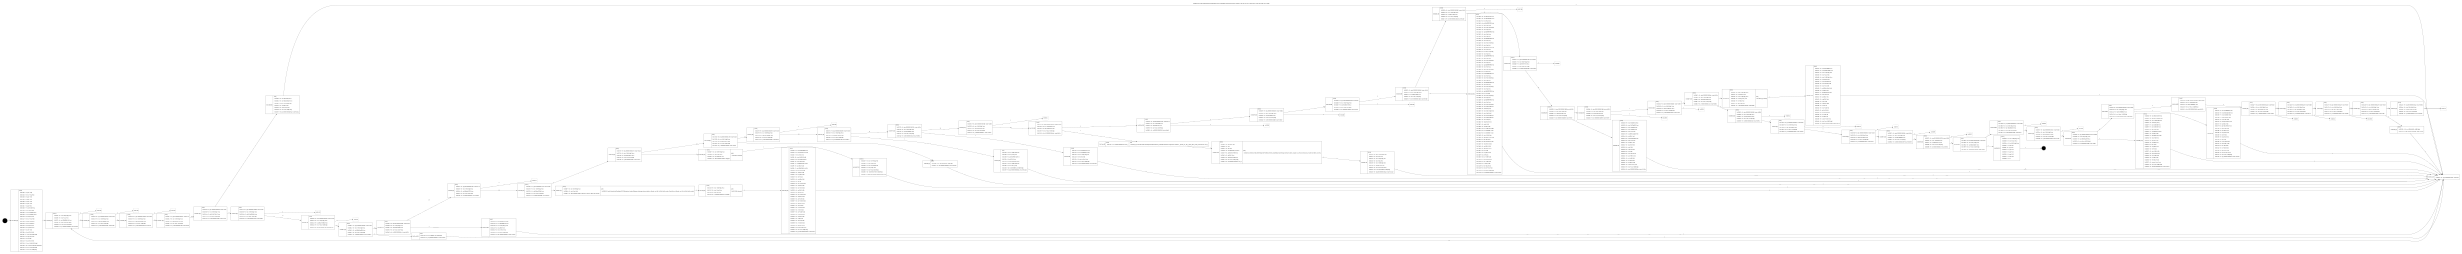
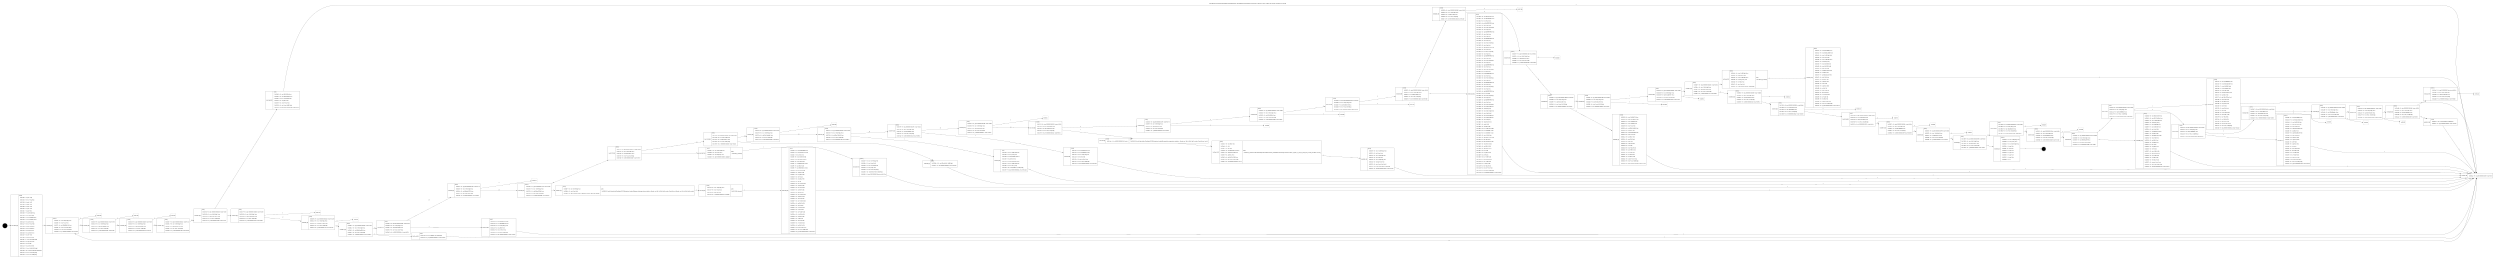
node "0x401dbf [91]": added
